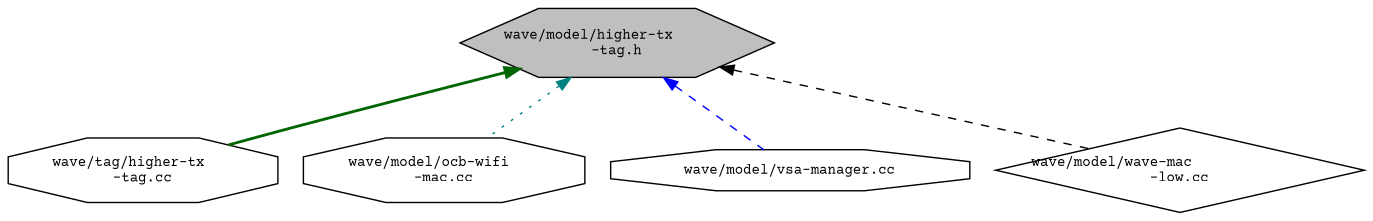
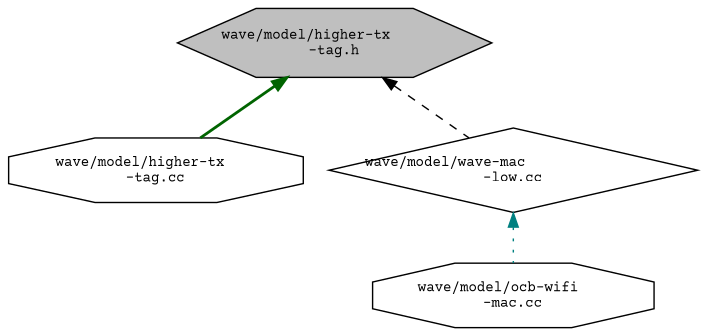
edge "wave/model/ocb-wifi -mac.cc" -> "wave/model/higher-tx -tag.h": now "wave/model/ocb-wifi -mac.cc" -> "wave/model/wave-mac -low.cc"
node "wave/tag/higher-tx -tag.cc": label "wave/tag/higher-tx -tag.cc" -> "wave/model/higher-tx -tag.cc"
node "wave/model/vsa-manager.cc": removed
